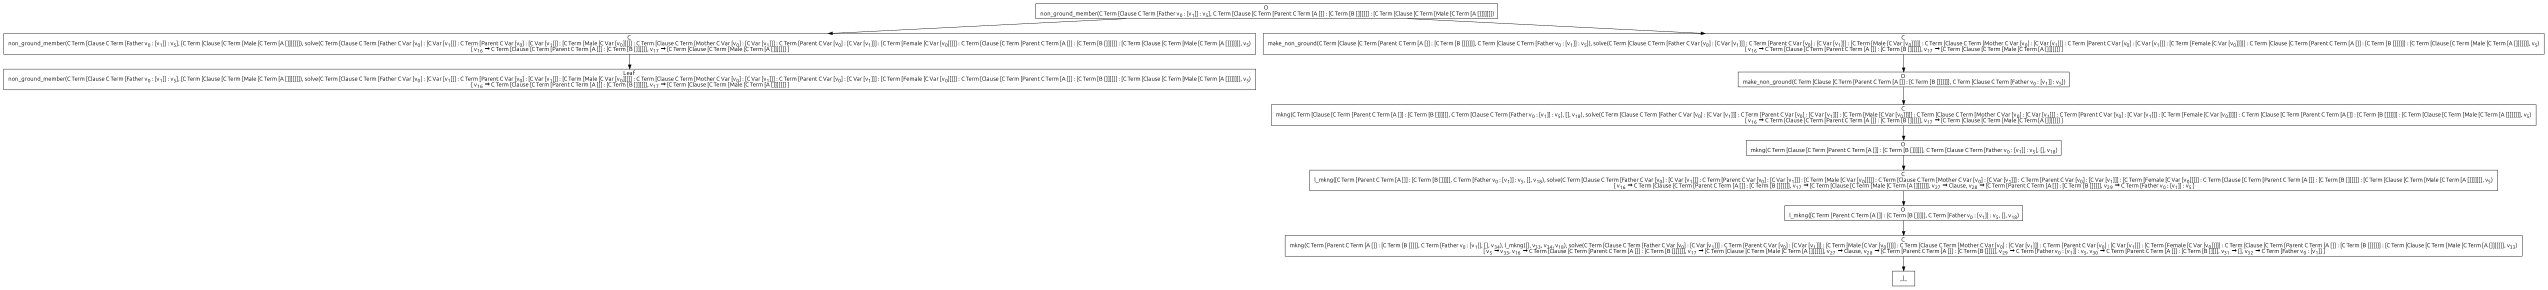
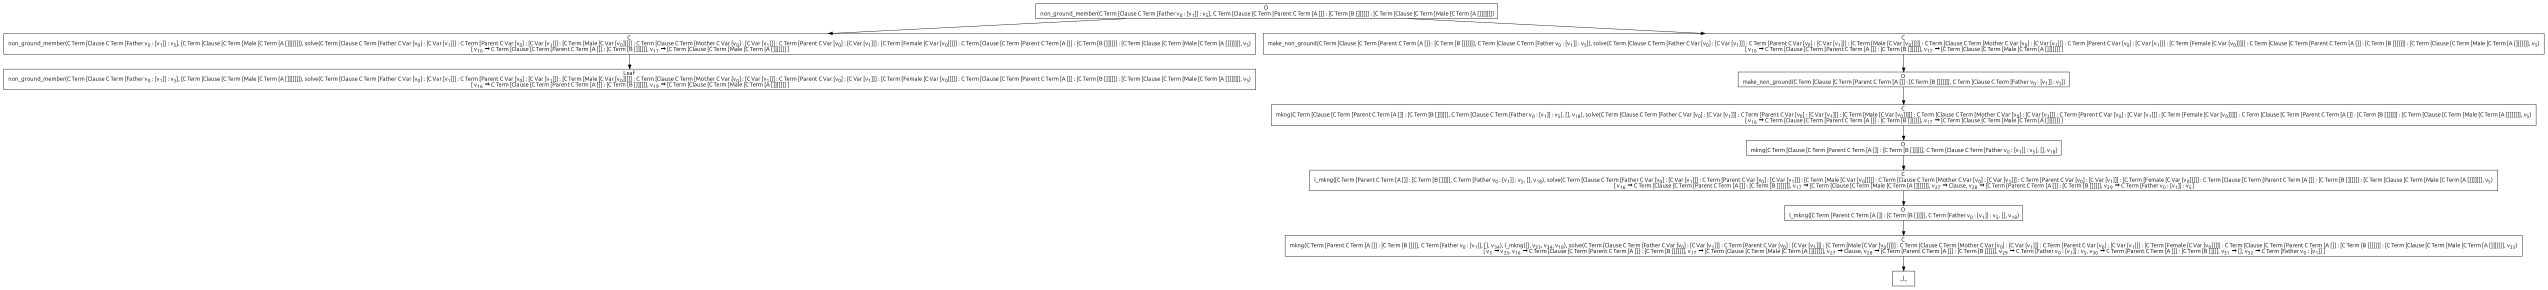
node "Leaf": text "17" -> "19"
